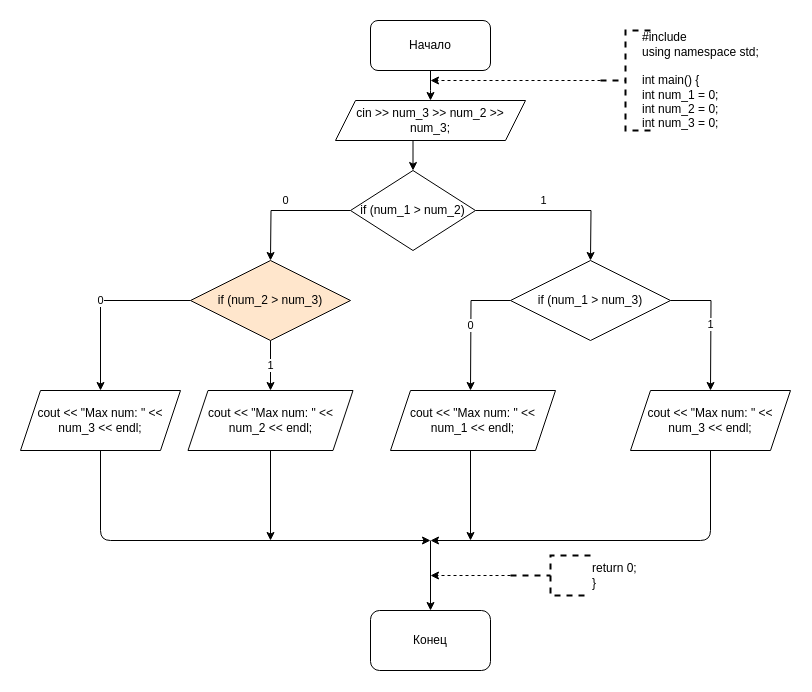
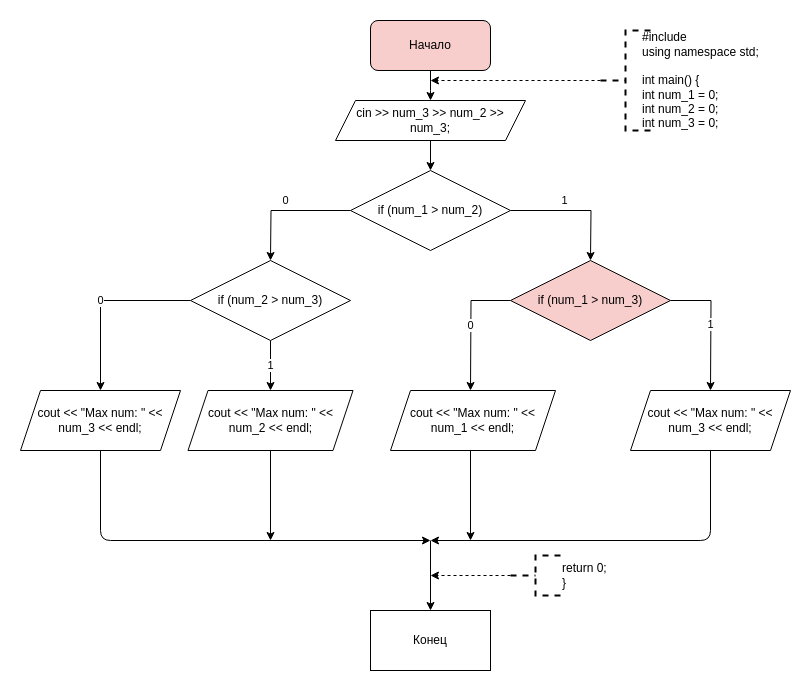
node "Начало": fillcolor #ffffff -> #f8cecc
node "if (num_1 > num_2)": size 125x80 -> 160x80
node "if (num_2 > num_3)": fillcolor #ffe6cc -> #ffffff
node "if (num_1 > num_3)": fillcolor #ffffff -> #f8cecc
node "return 0; }": size 80x40 -> 50x40
node "Конец": shape rounded rectangle -> rectangle
